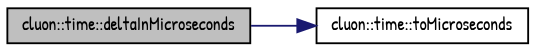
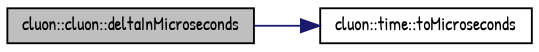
node "cluon::time::deltaInMicroseconds": label "cluon::time::deltaInMicroseconds" -> "cluon::cluon::deltaInMicroseconds"
